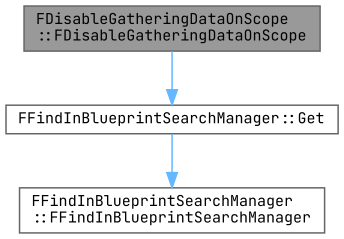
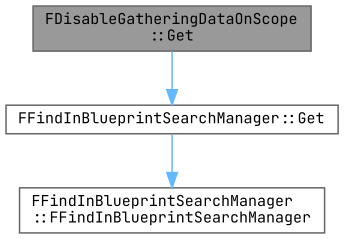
node "FDisableGatheringDataOnScope ::FDisableGatheringDataOnScope": label "FDisableGatheringDataOnScope ::FDisableGatheringDataOnScope" -> "FDisableGatheringDataOnScope ::Get"
